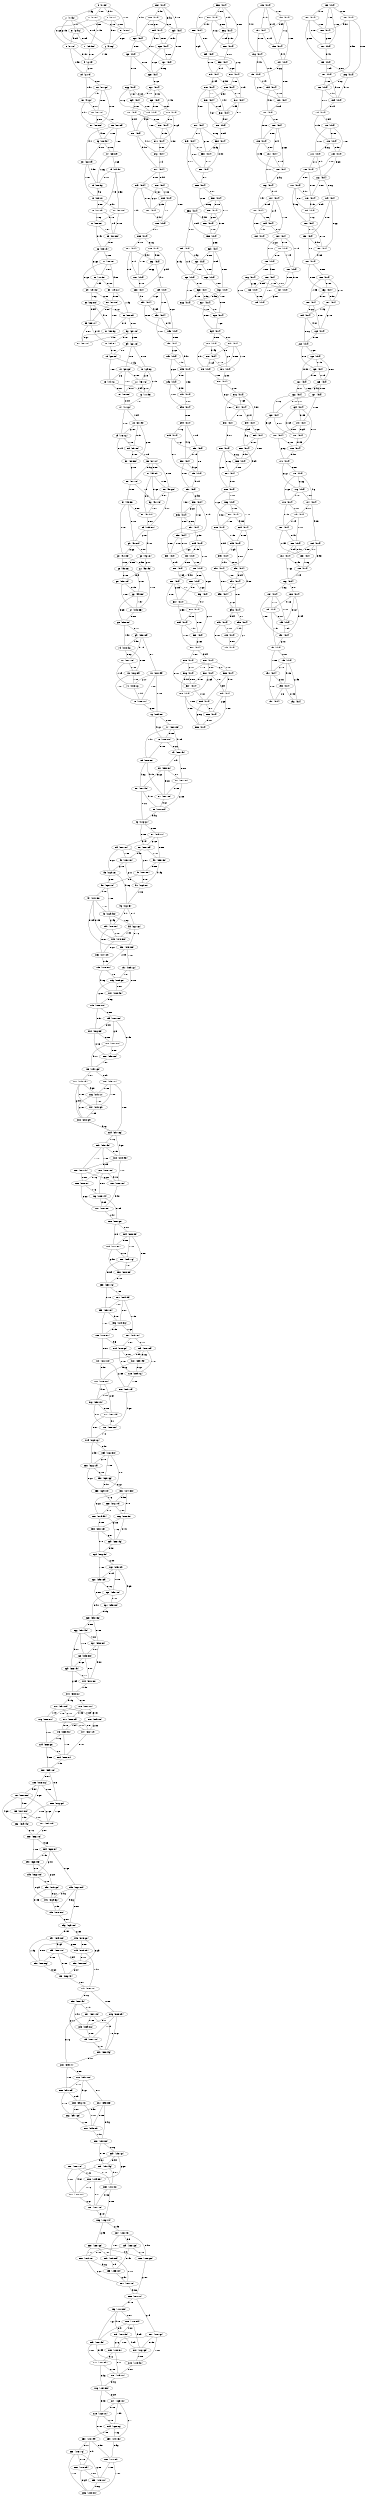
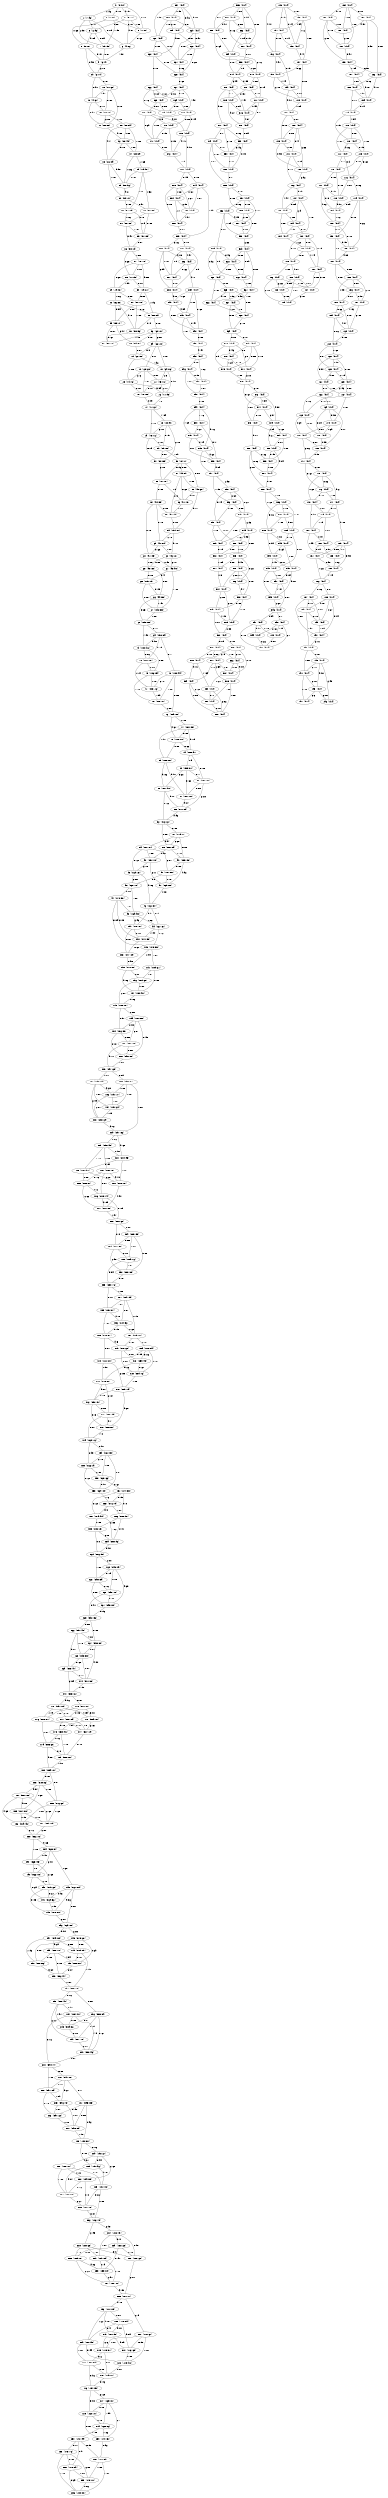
edge "368 (inf)" -- "369 (inf)": label "7.63" -> "6.42"
node "294 (inf)": removed
edge "314 (inf)" -- "316 (inf)": removed, label "1.62"
node "399 (inf)": added
